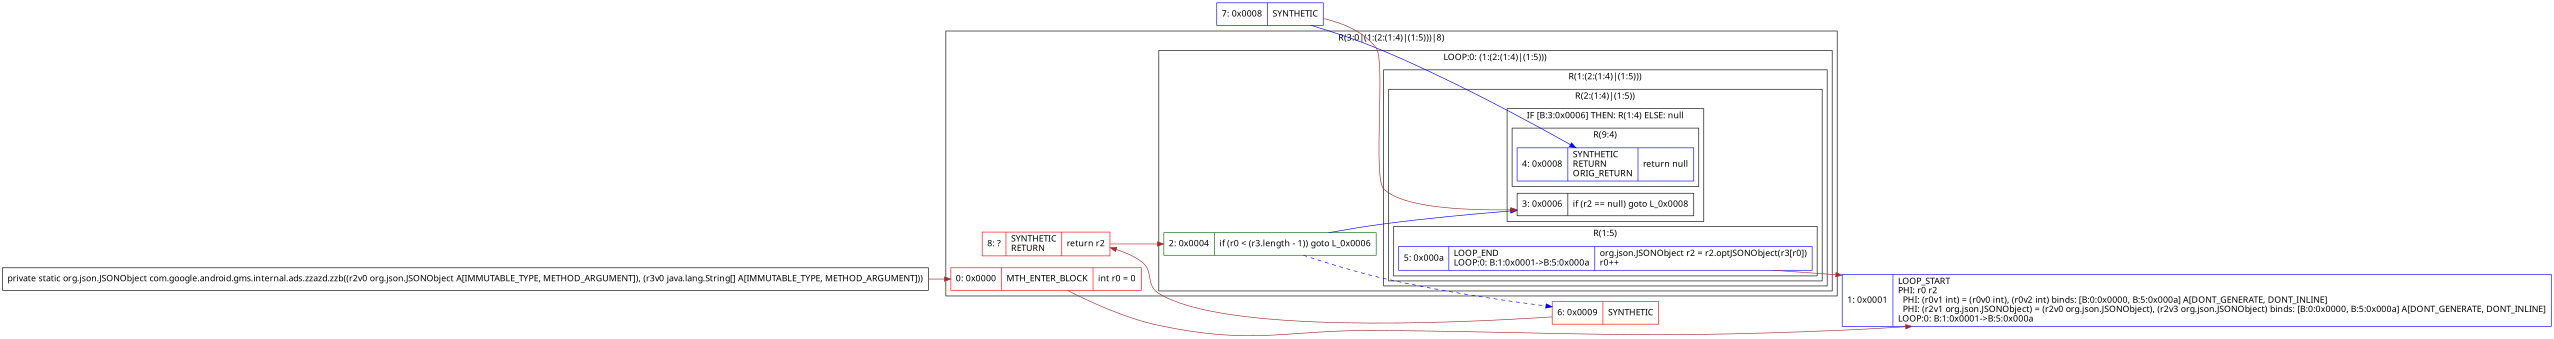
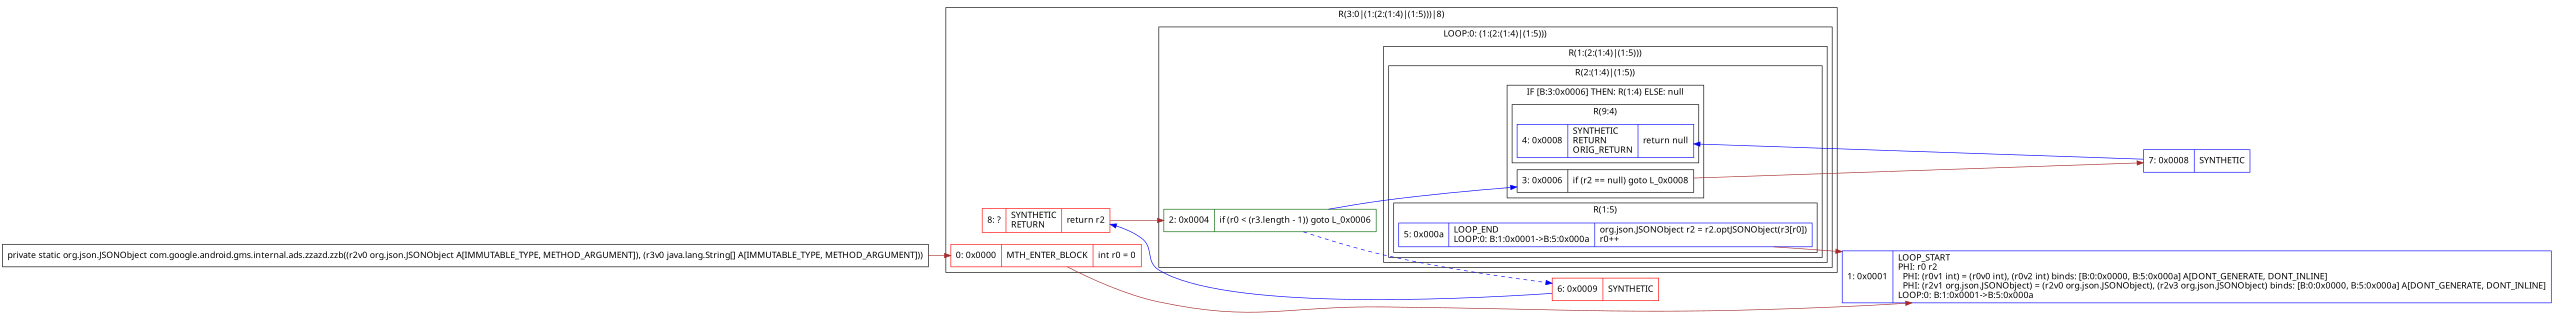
edge "7: 0x0008" -> "3: 0x0006": reversed
edge "6: 0x0009" -> "8: ?": color brown -> blue
